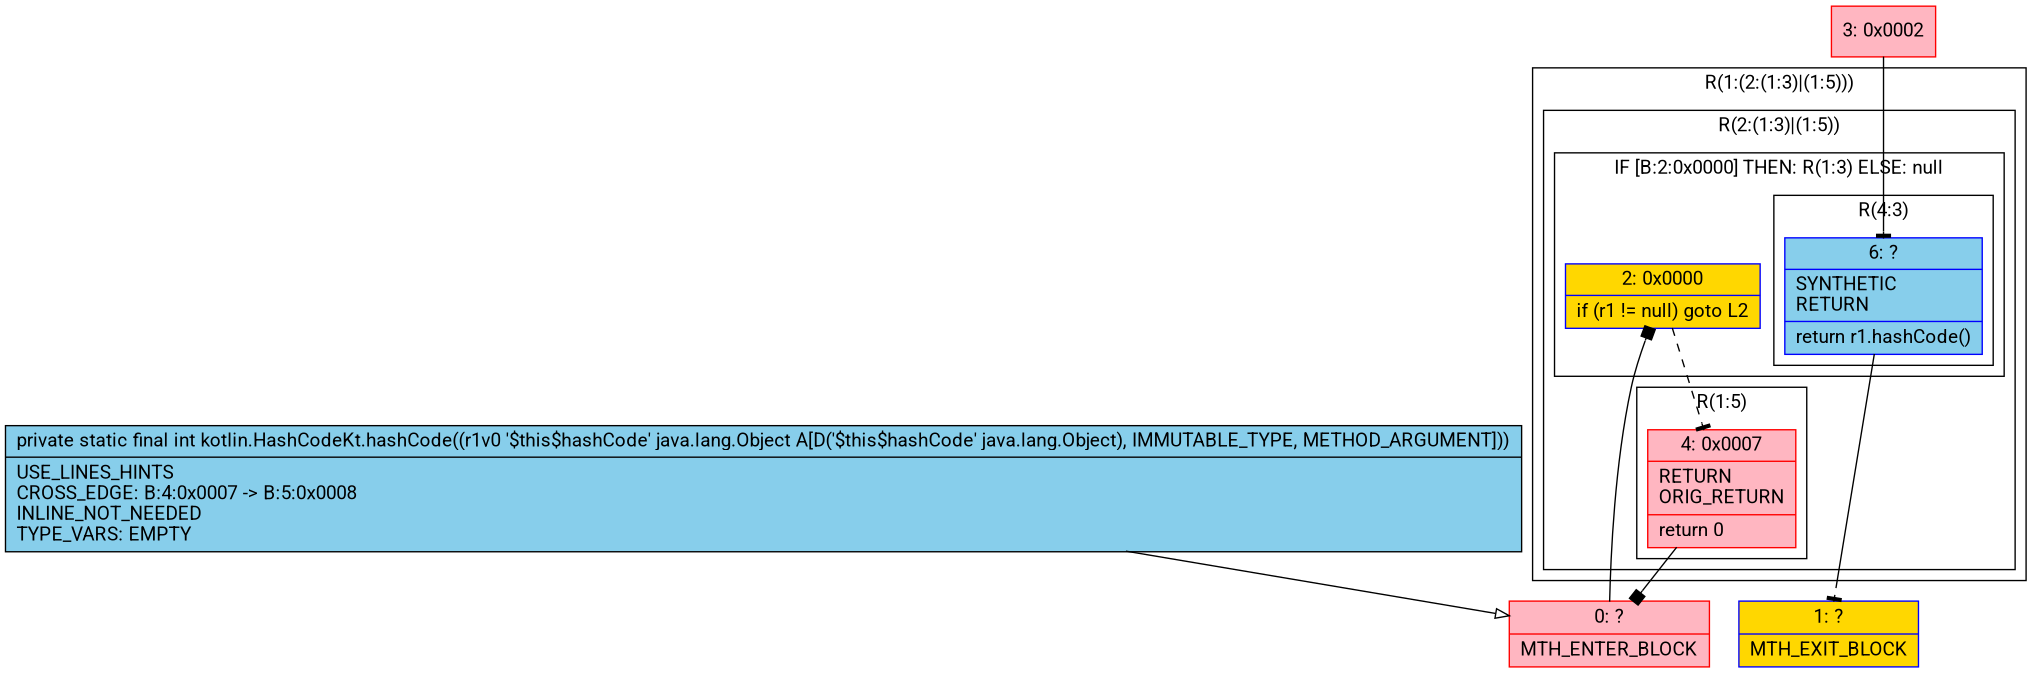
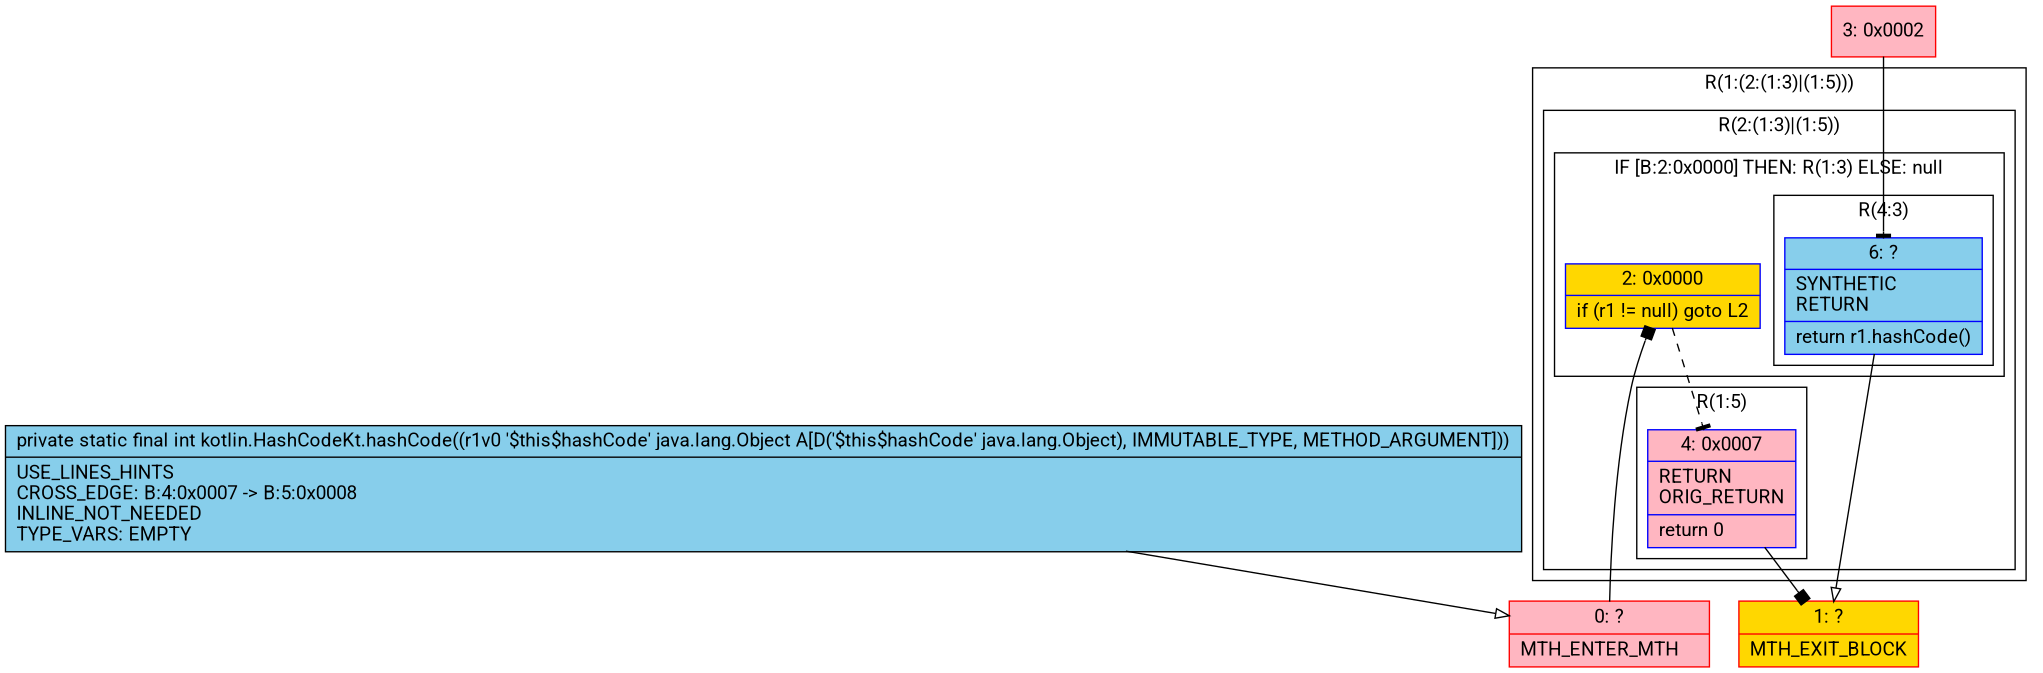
edge "6: ?" -> "1: ?": arrowhead tee -> onormal
node "4: 0x0007": color red -> blue
edge "4: 0x0007" -> "0: ?": now "4: 0x0007" -> "1: ?"
node "1: ?": color blue -> red
node "0: ?": text "MTH_ENTER_BLOCK" -> "MTH_ENTER_MTH"
